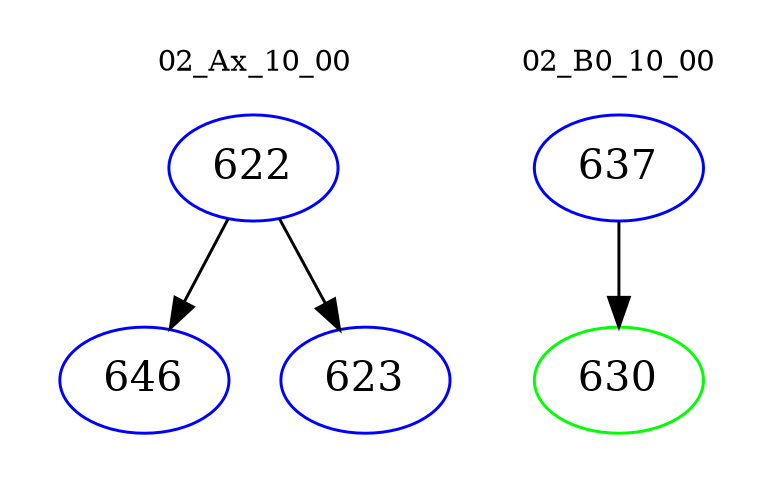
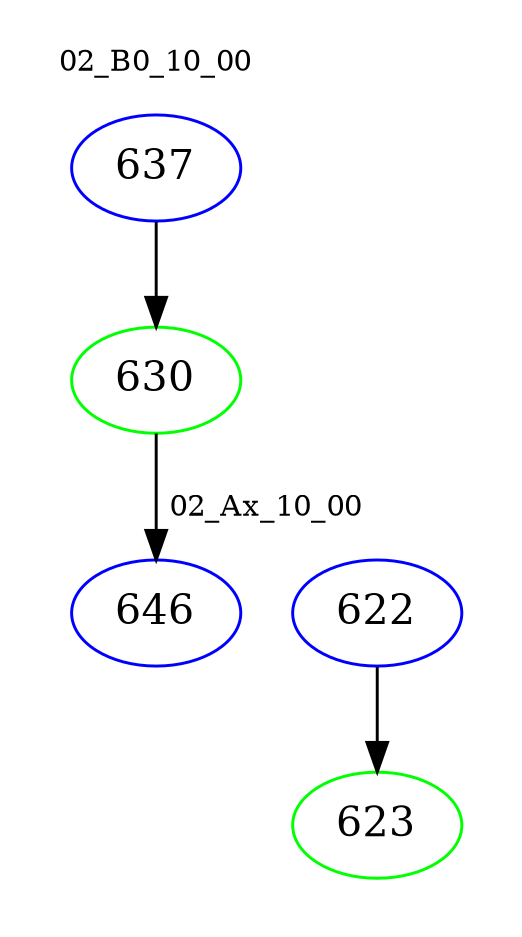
edge "622" -> "646": now "630" -> "646"
node "623": color blue -> green
